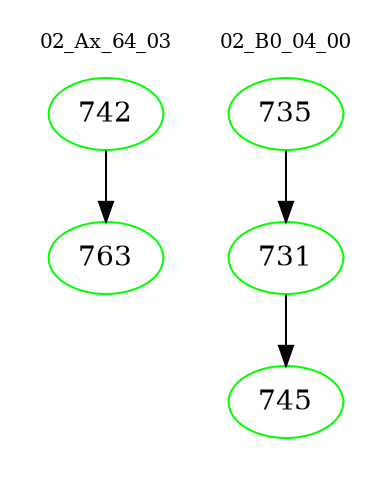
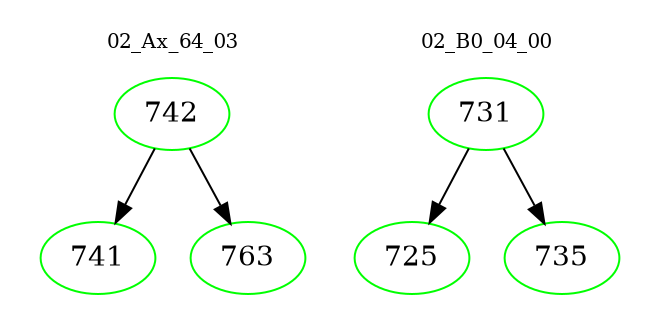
edge "735" -> "731": reversed
node "741": added
node "745": label "745" -> "725"
